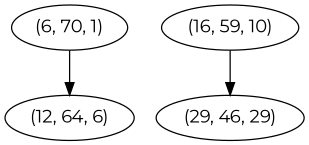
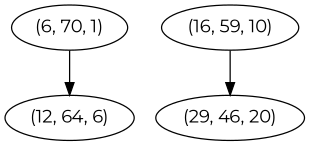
node "(29, 46, 29)": label "(29, 46, 29)" -> "(29, 46, 20)"
